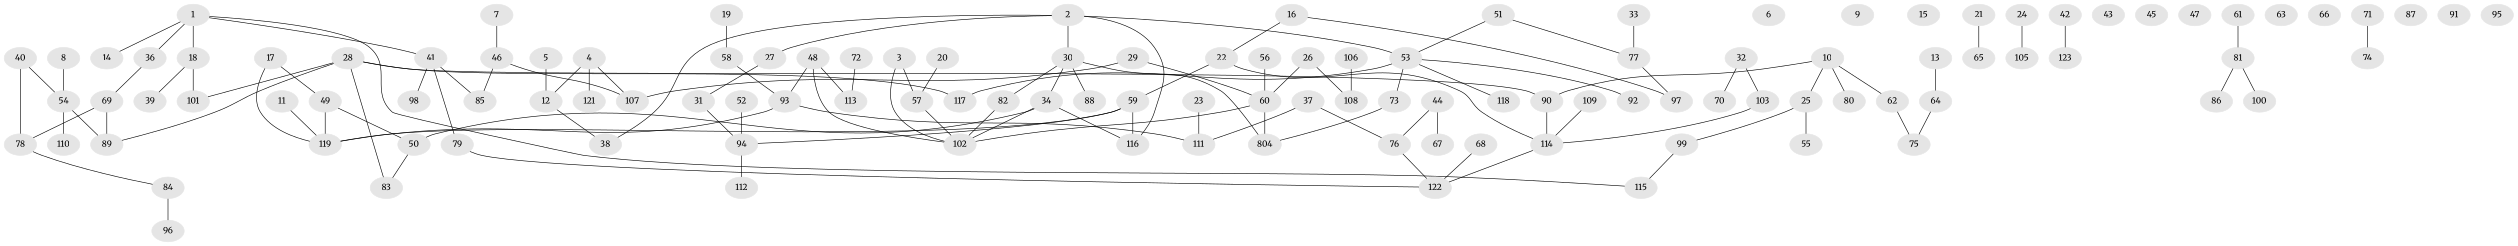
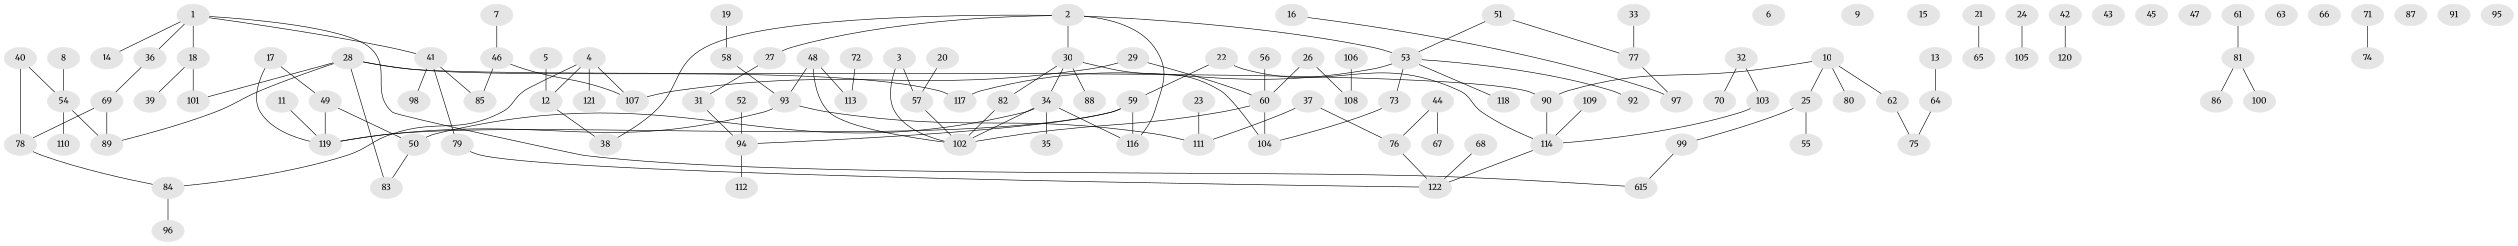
edge "16" -- "22": removed
node "123": label "123" -> "120"
node "35": added
node "804": label "804" -> "104"
edge "4" -- "84": added
node "115": label "115" -> "615"
